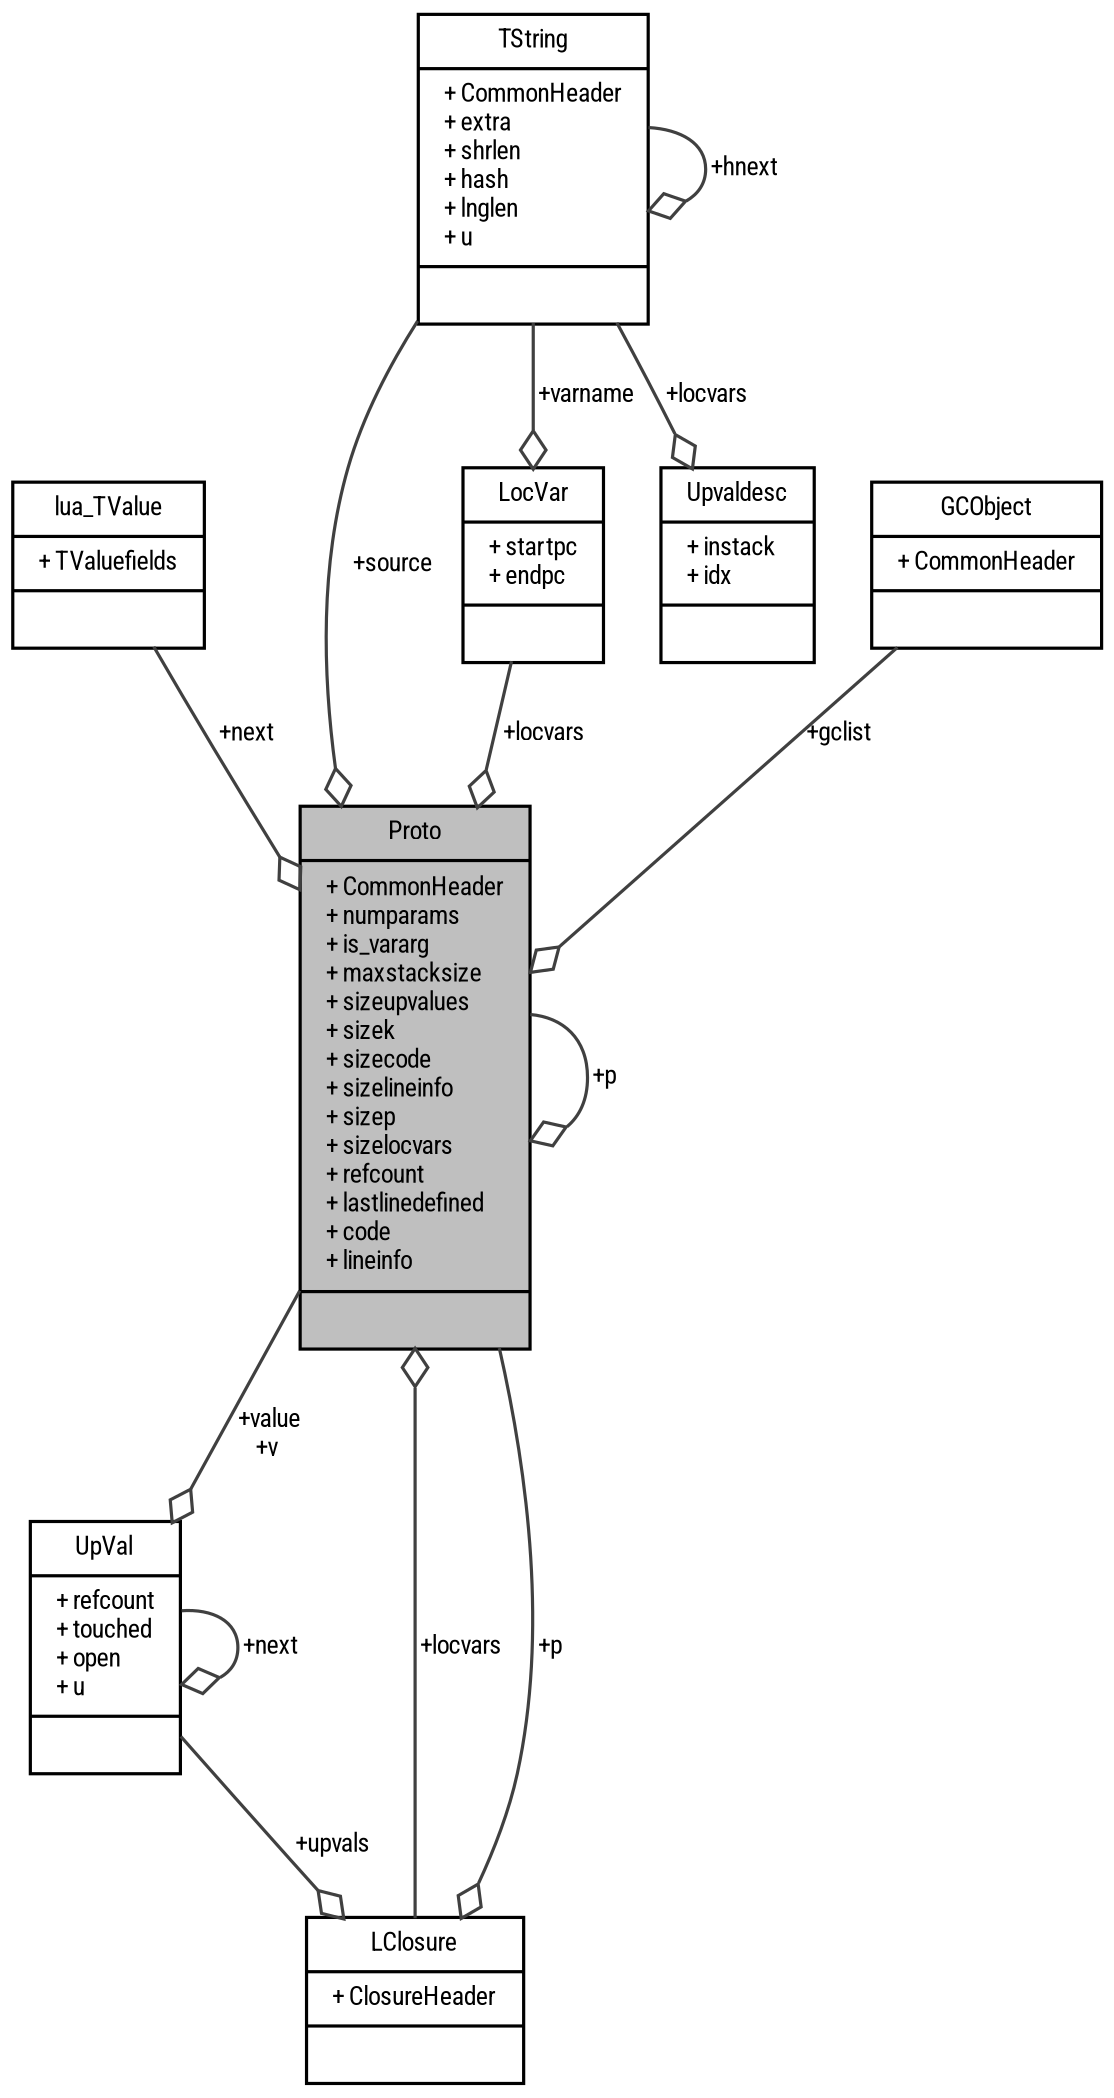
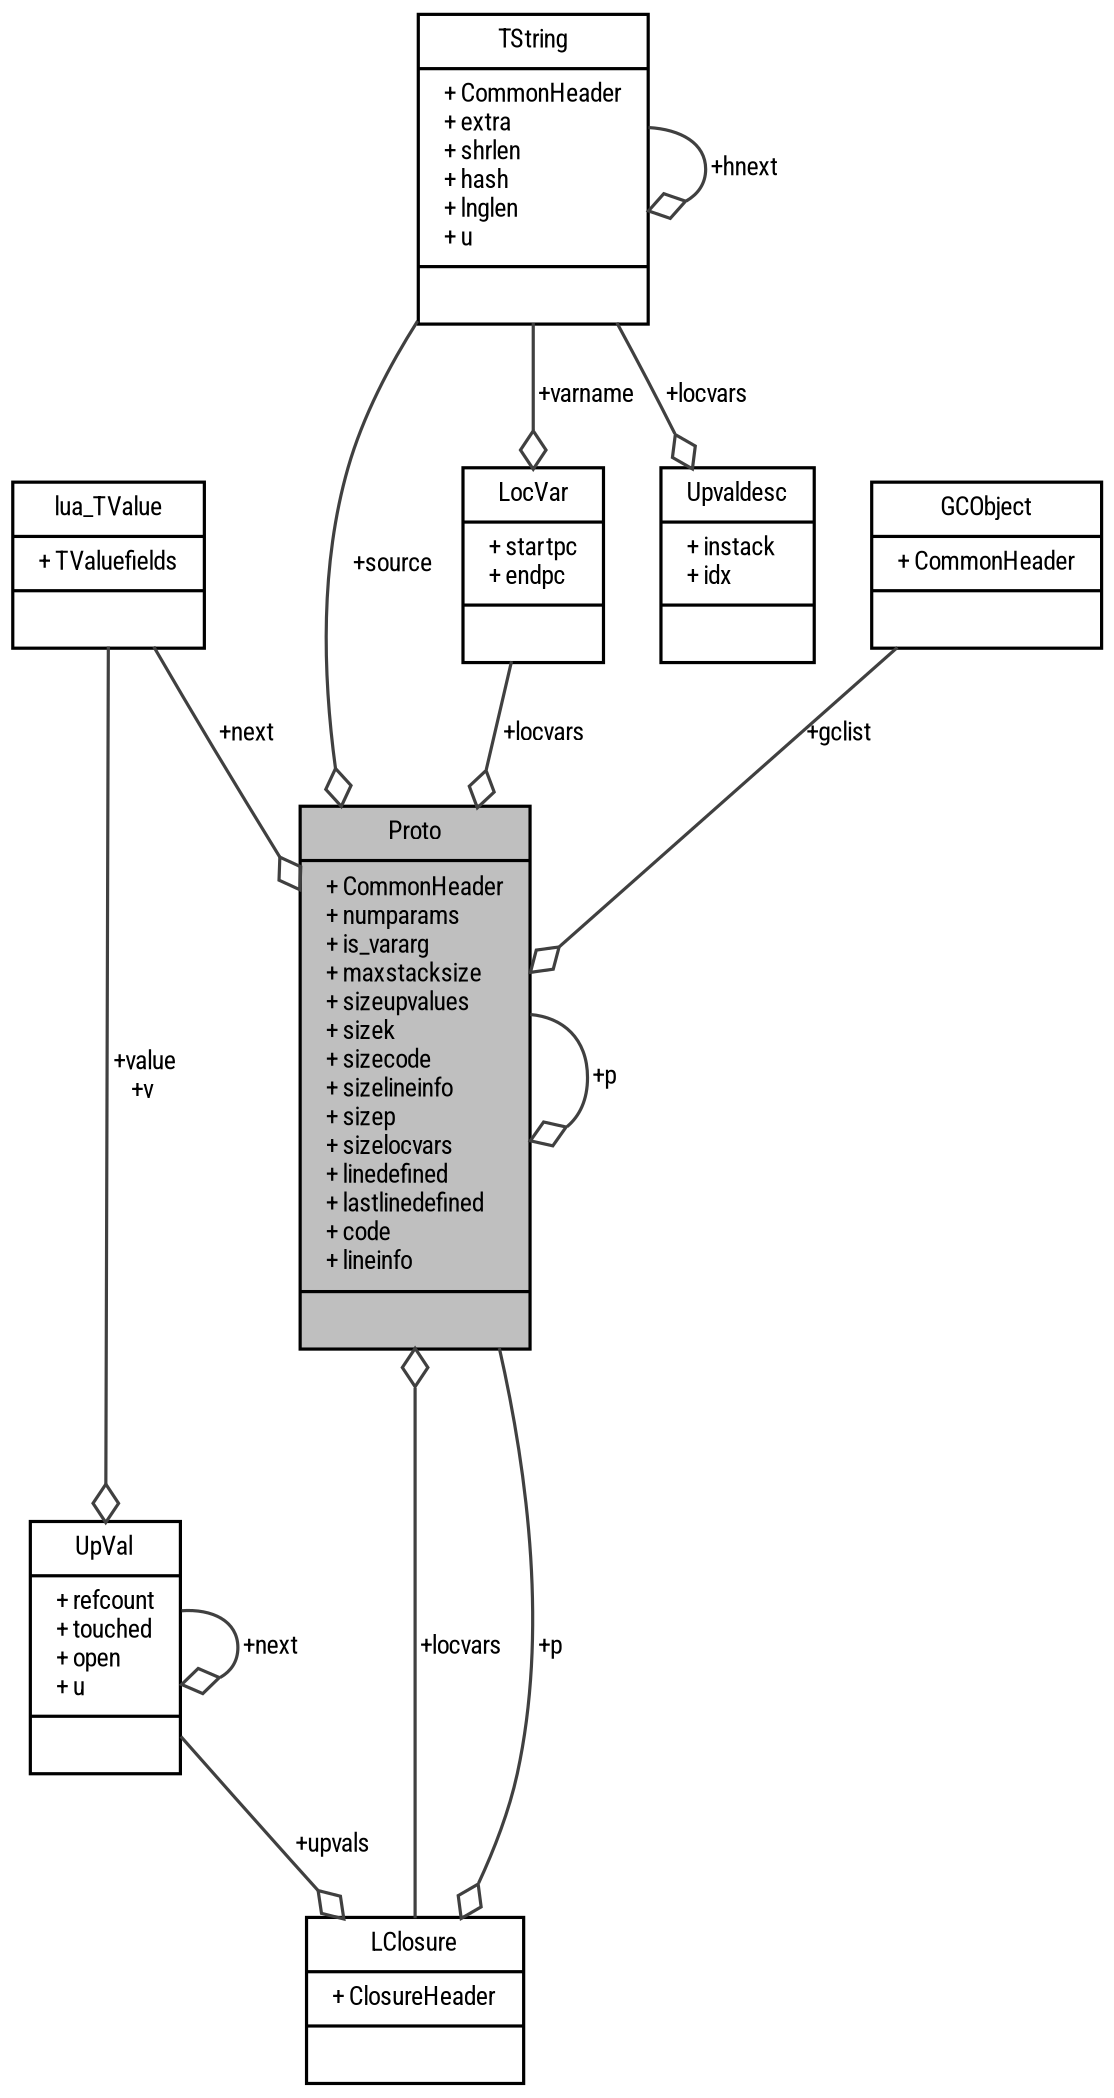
node "Proto": text "+ refcount" -> "+ linedefined"
edge "Proto" -> "UpVal": now "lua_TValue" -> "UpVal"
